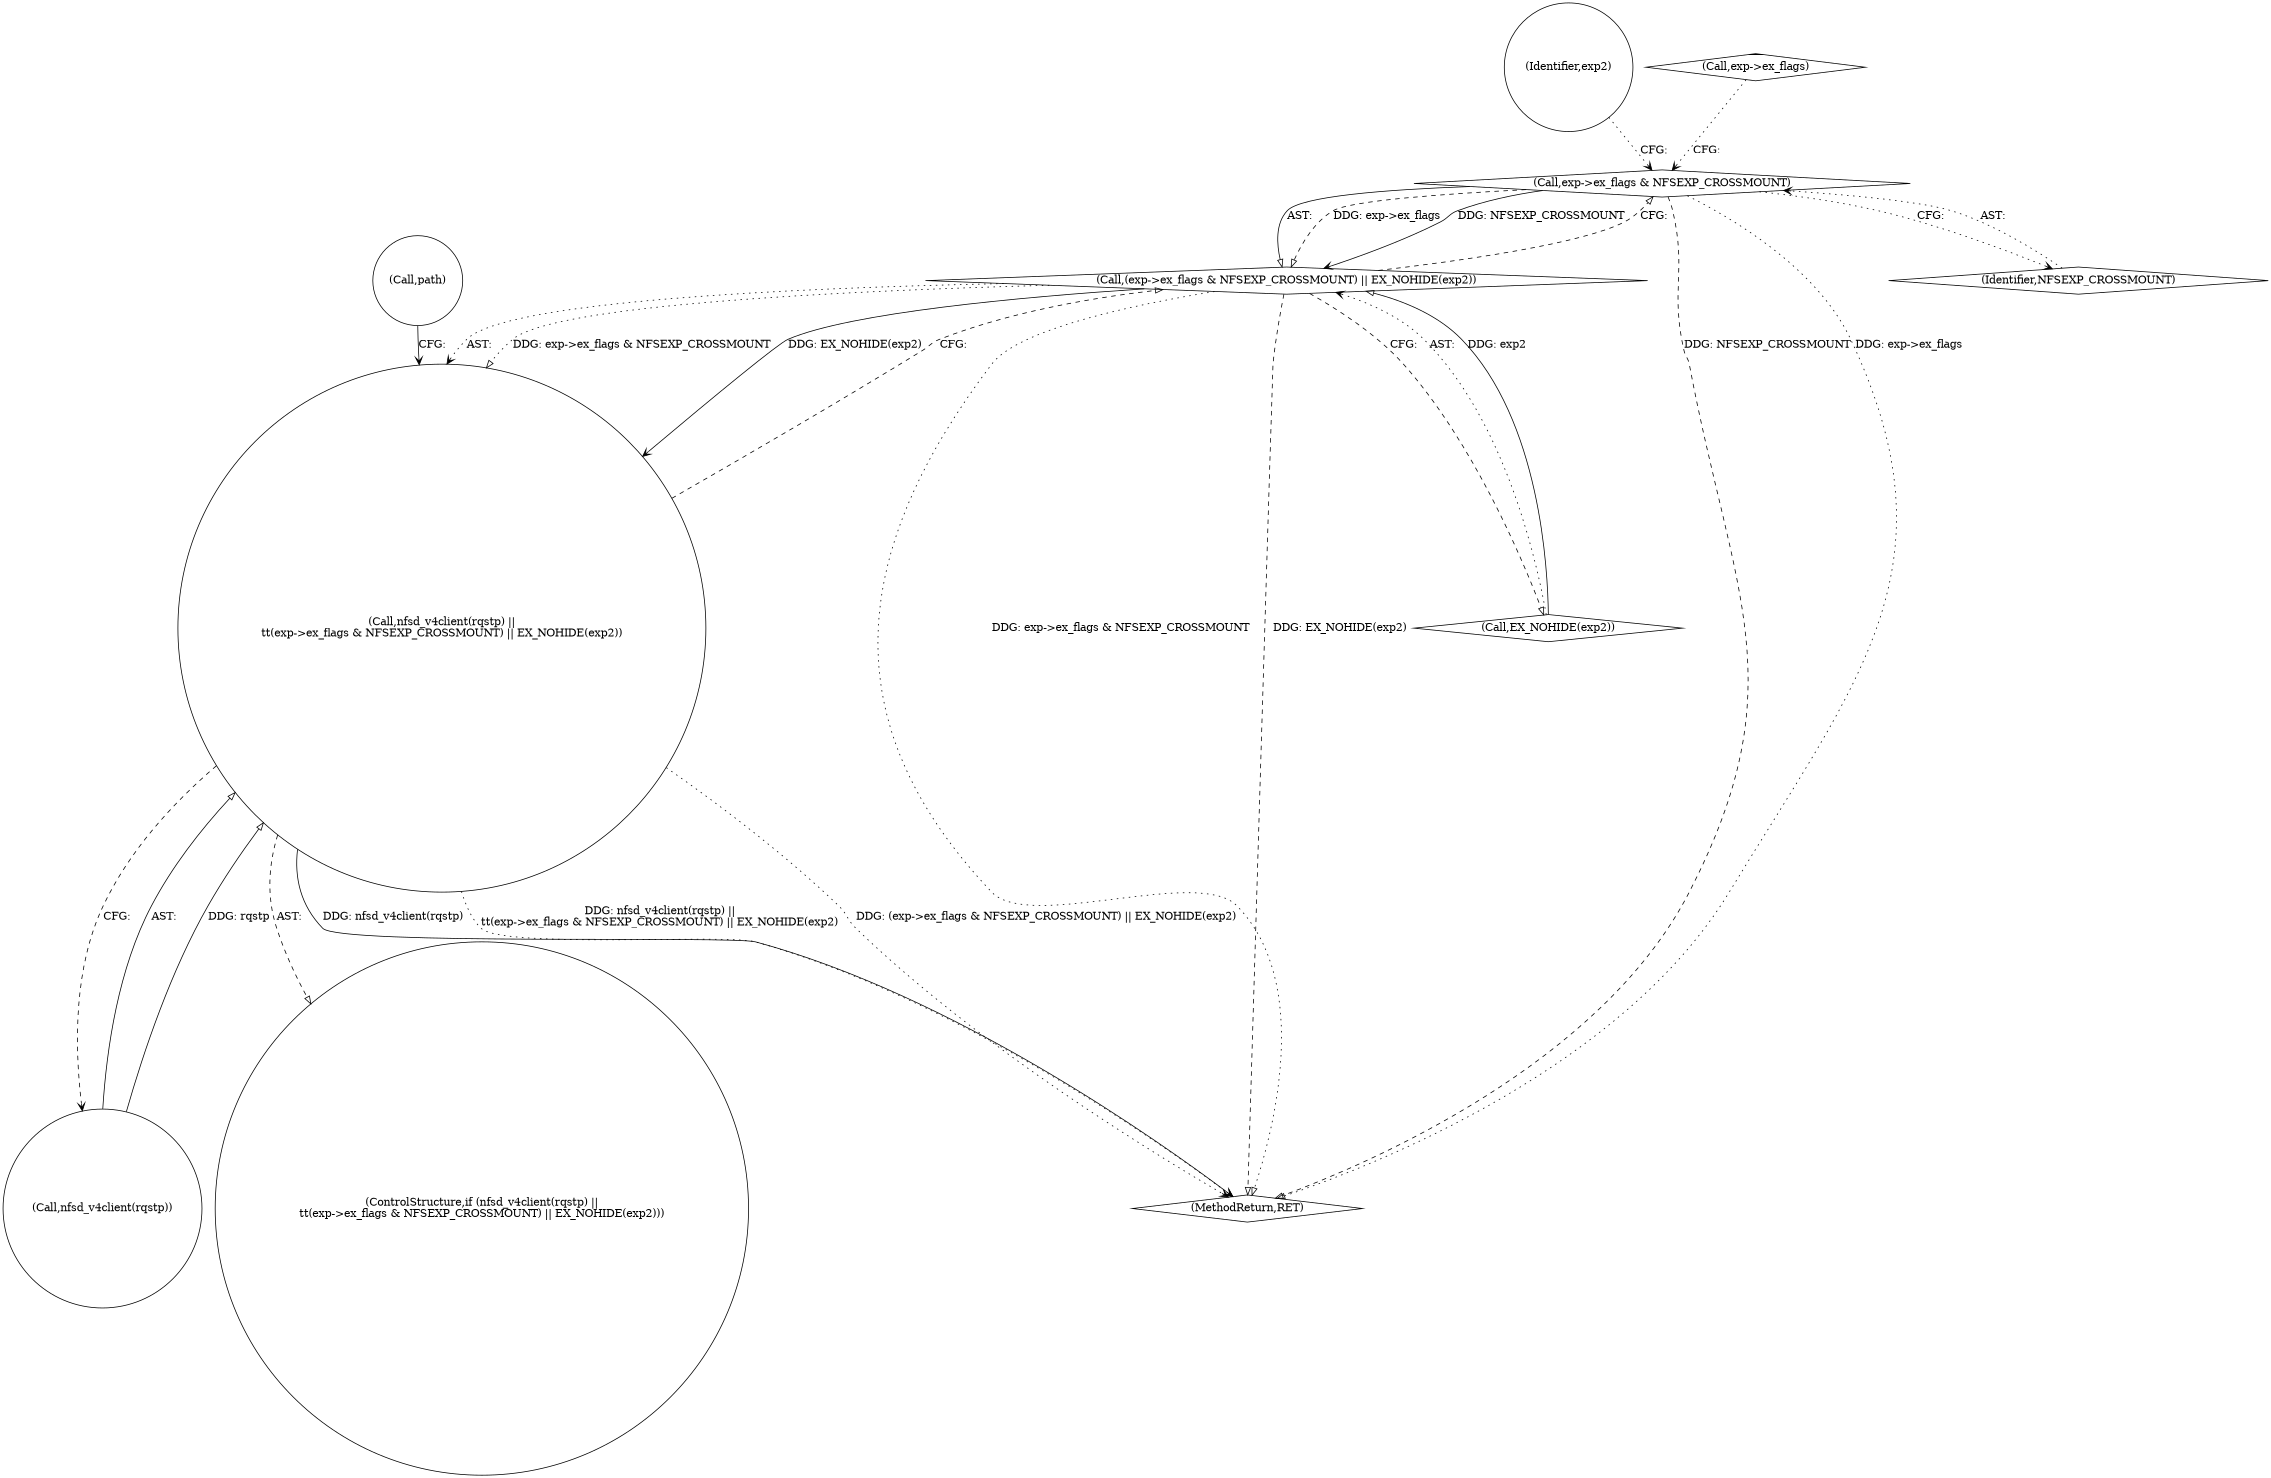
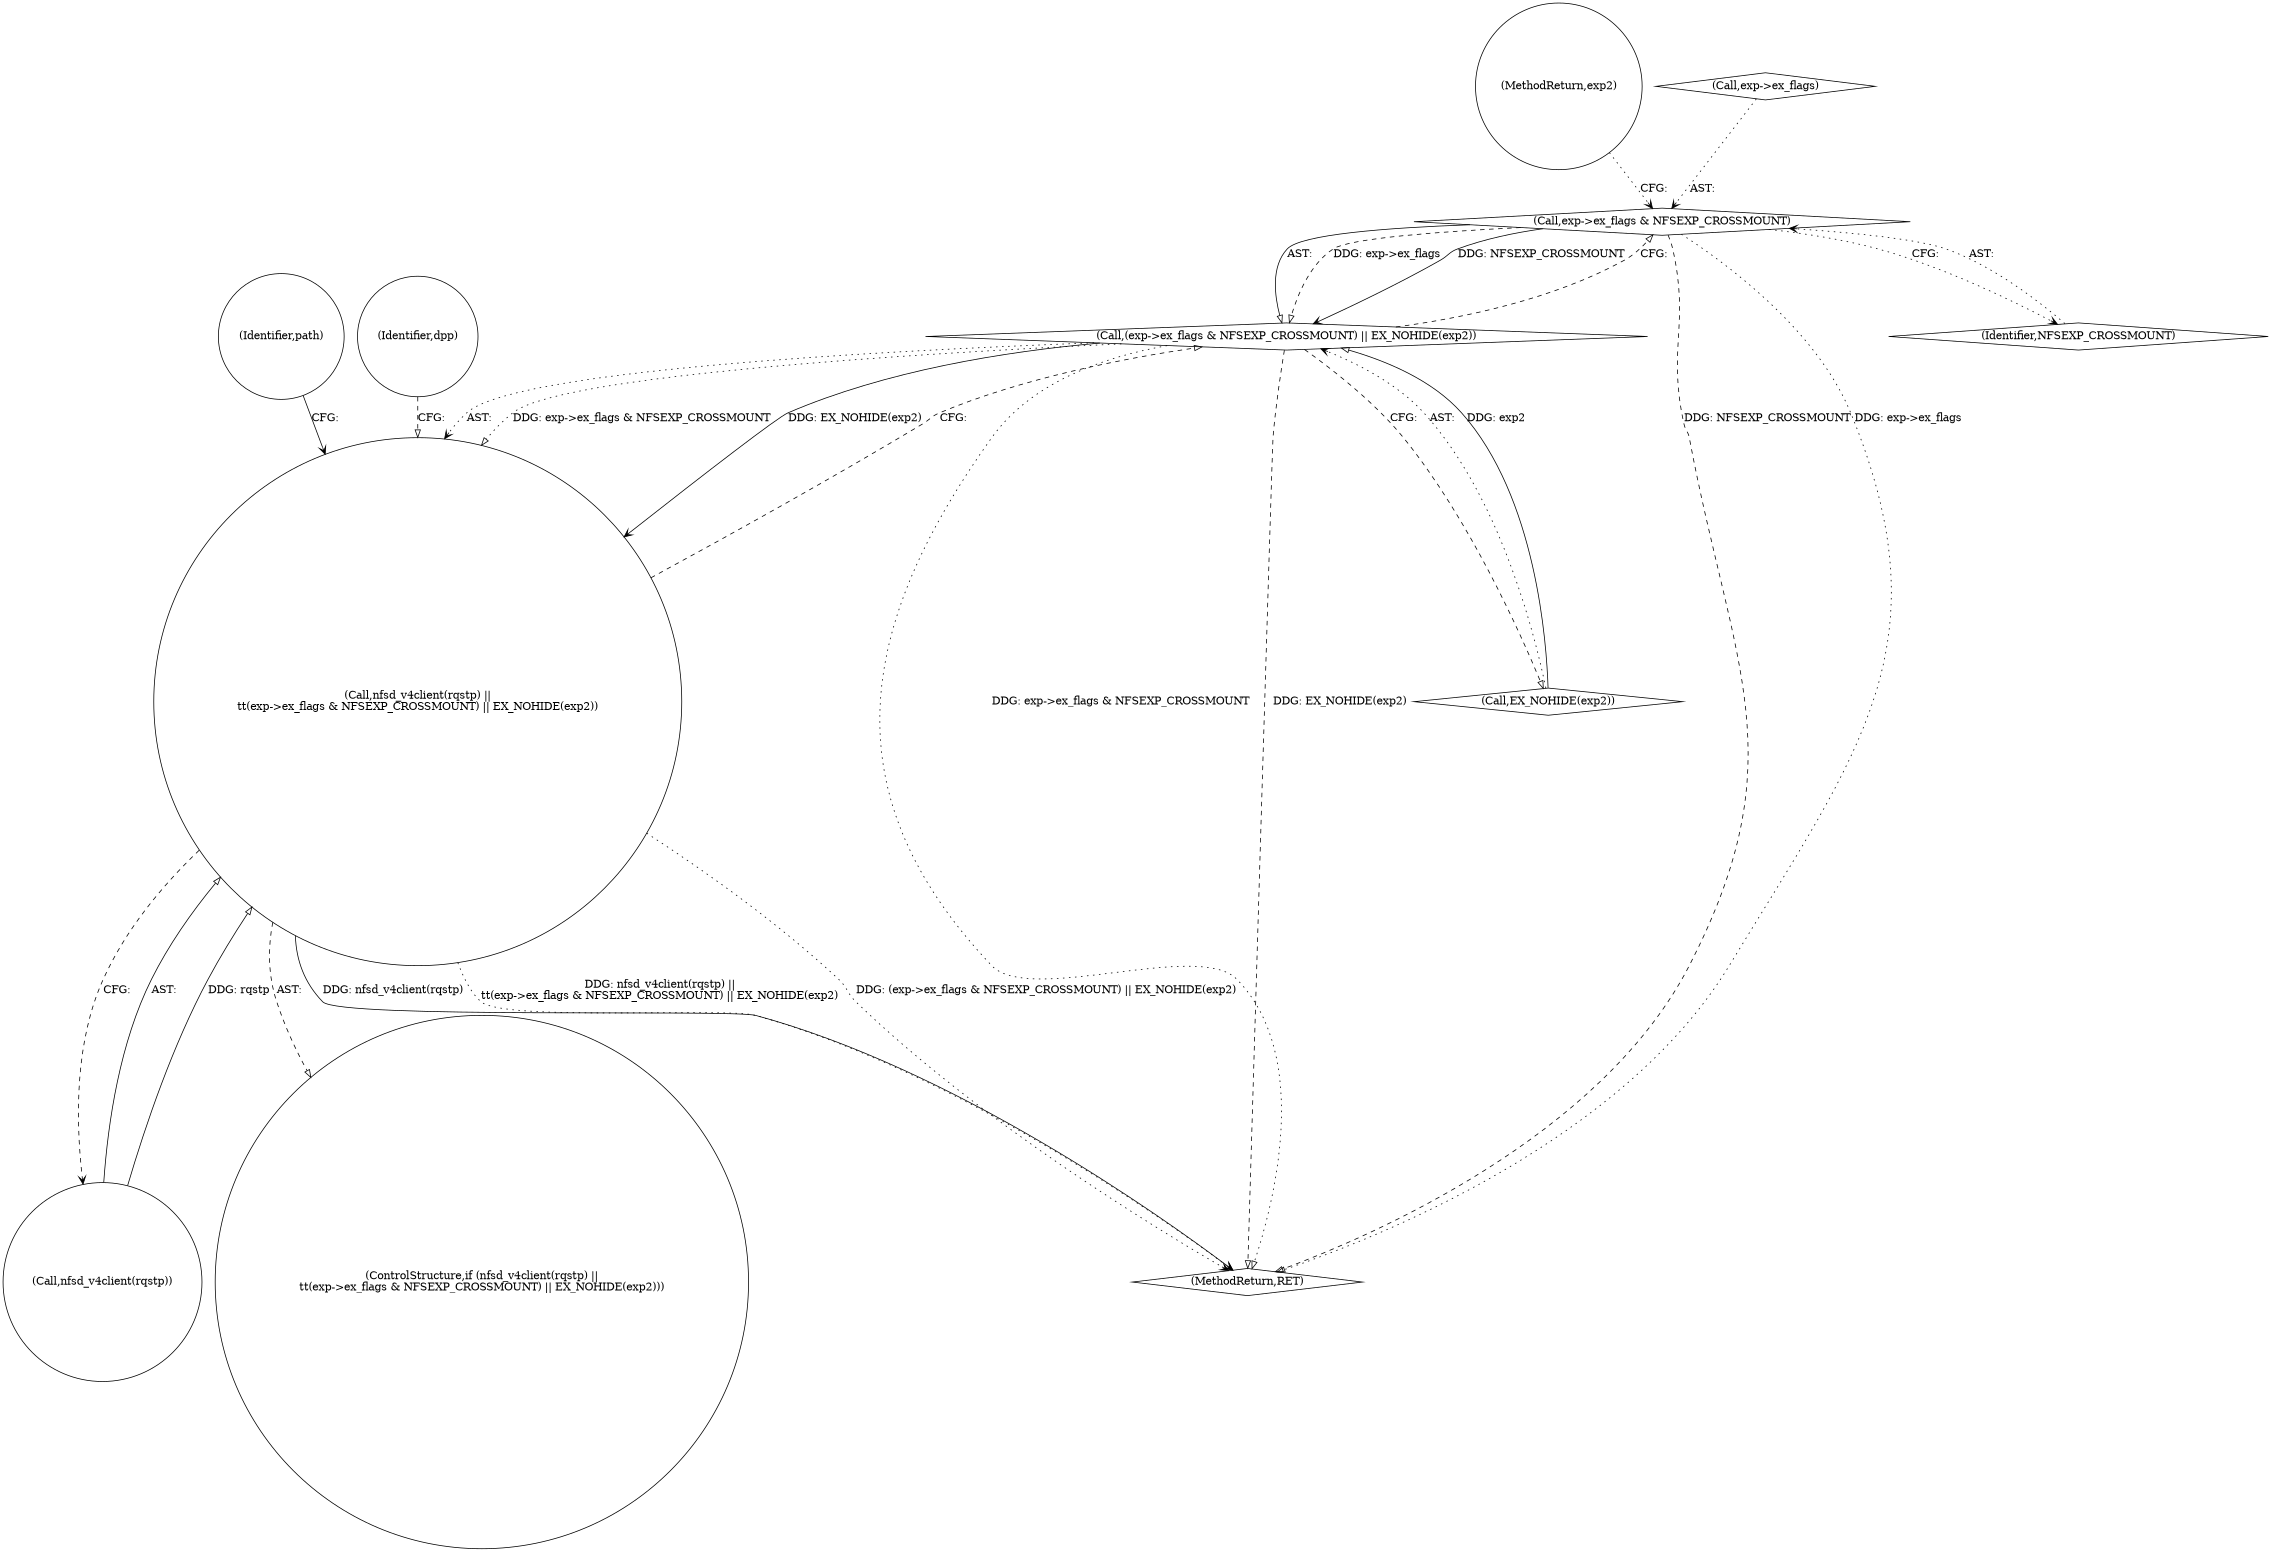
node "(Identifier,exp2)": label "(Identifier,exp2)" -> "(MethodReturn,exp2)"
edge "(Call,exp->ex_flags)" -> "(Call,exp->ex_flags & NFSEXP_CROSSMOUNT)": label "CFG: " -> "AST: "
node "(Call,path)": label "(Call,path)" -> "(Identifier,path)"
node "(Identifier,dpp)": added
